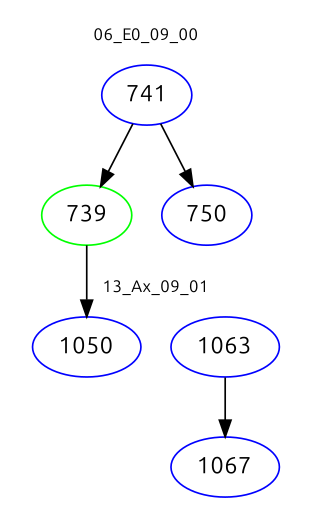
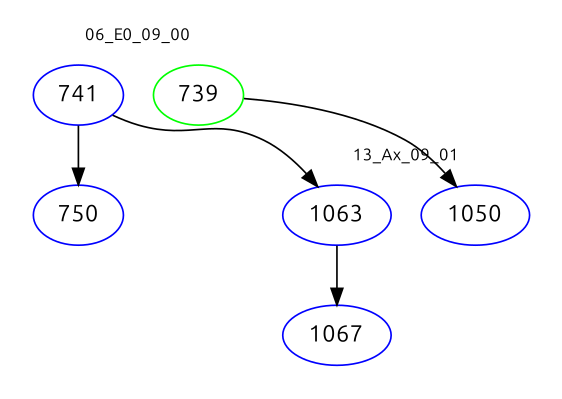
edge "741" -> "739": now "741" -> "1063"
